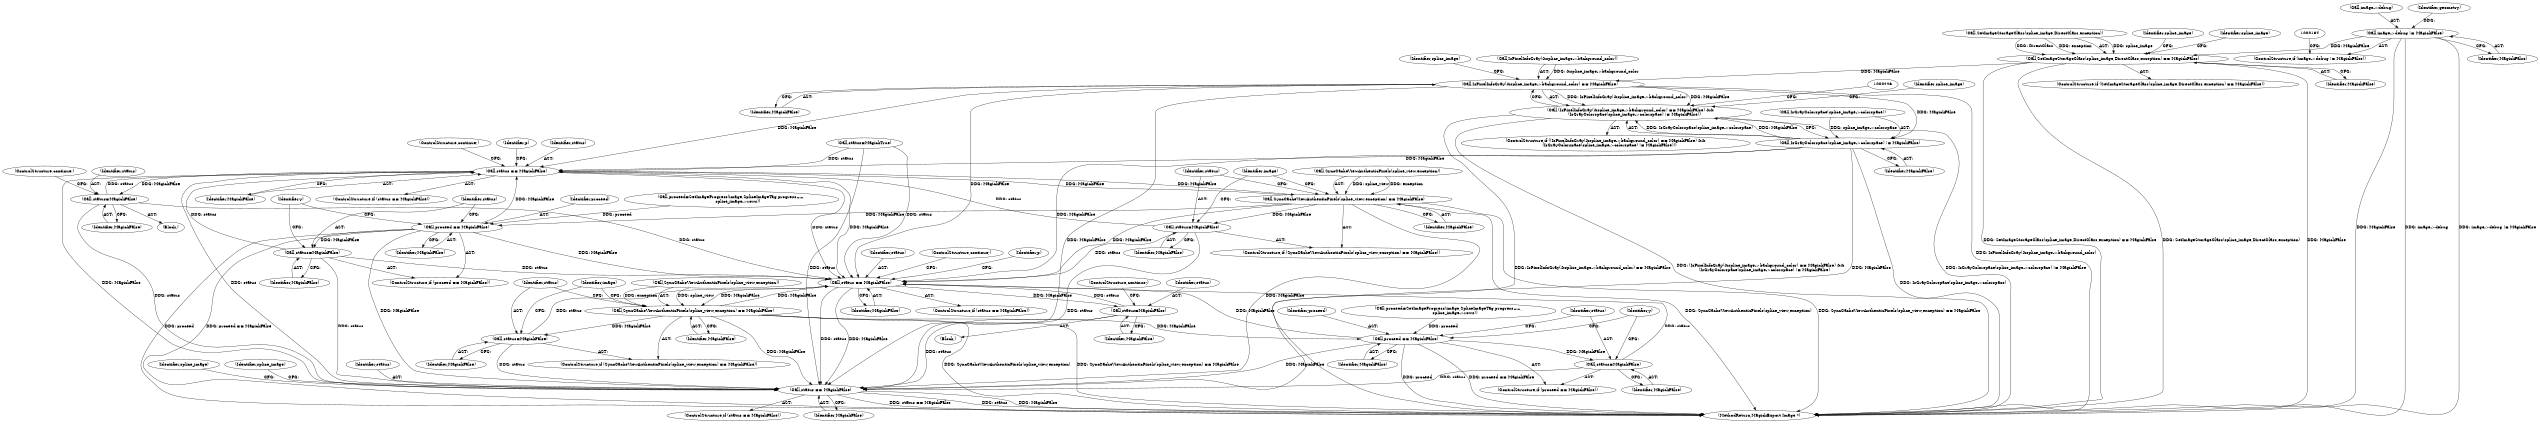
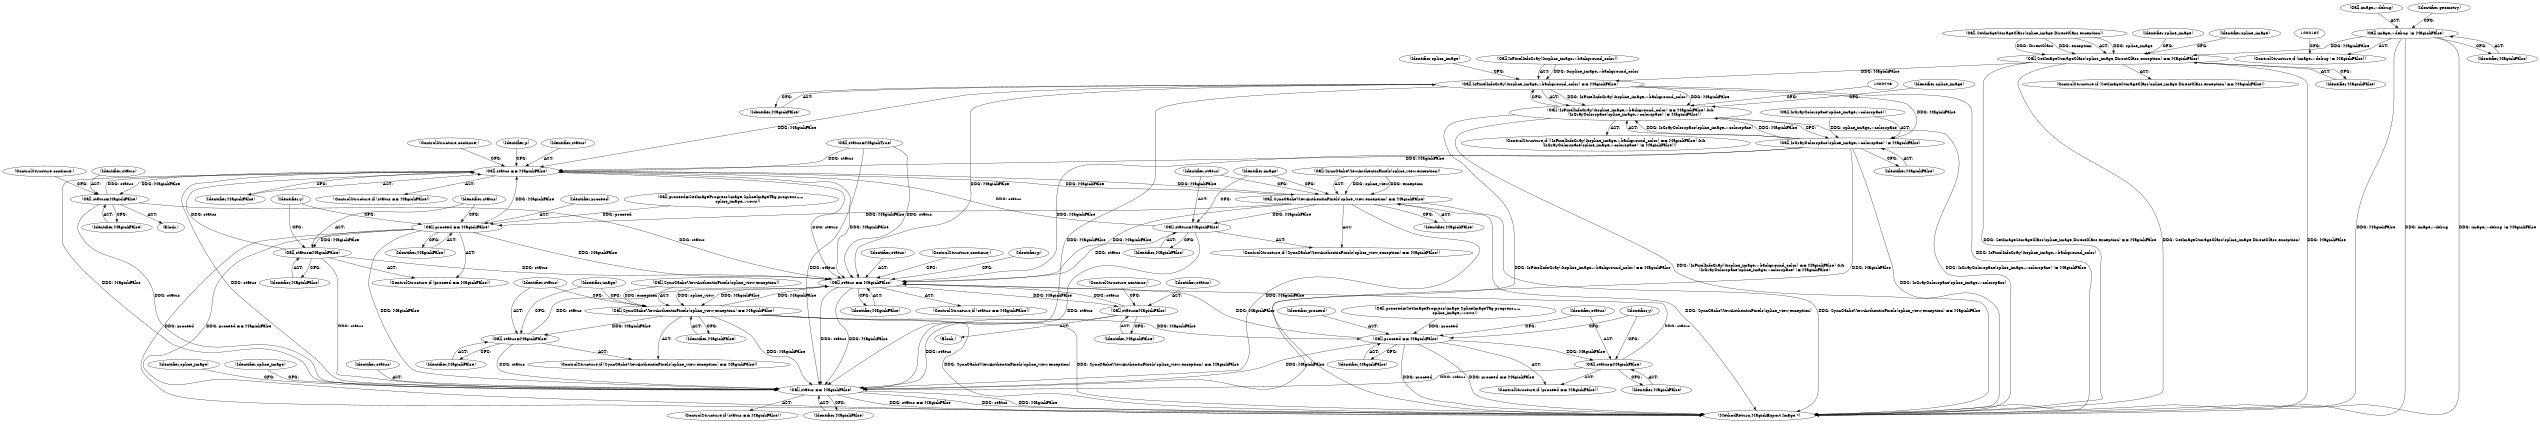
edge "(Identifier,geometry)" -> "(Call,image->debug != MagickFalse)": label "DDG: " -> "CFG: "
